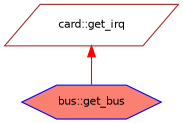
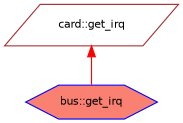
node "bus::get_bus": label "bus::get_bus" -> "bus::get_irq"
